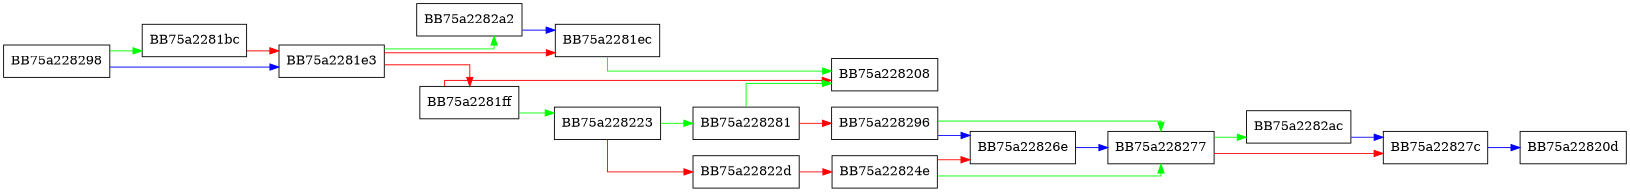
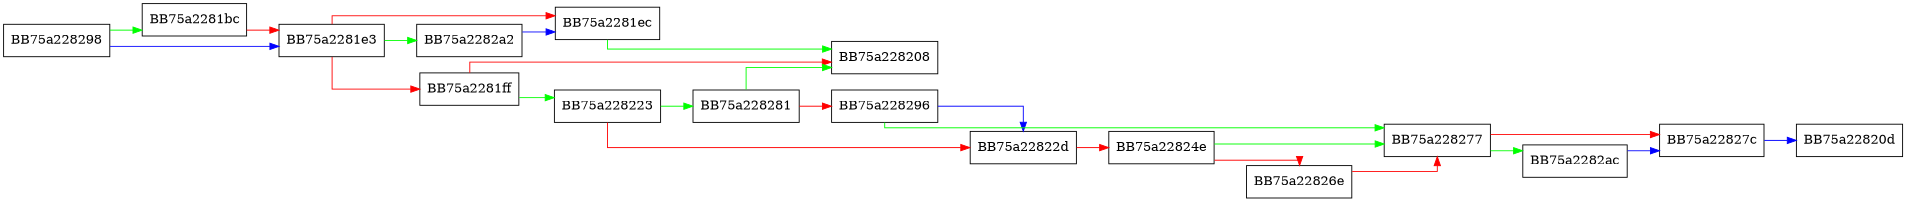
edge "BB75a228296" -> "BB75a22826e": now "BB75a228296" -> "BB75a22822d"
edge "BB75a22826e" -> "BB75a228277": color blue -> red
